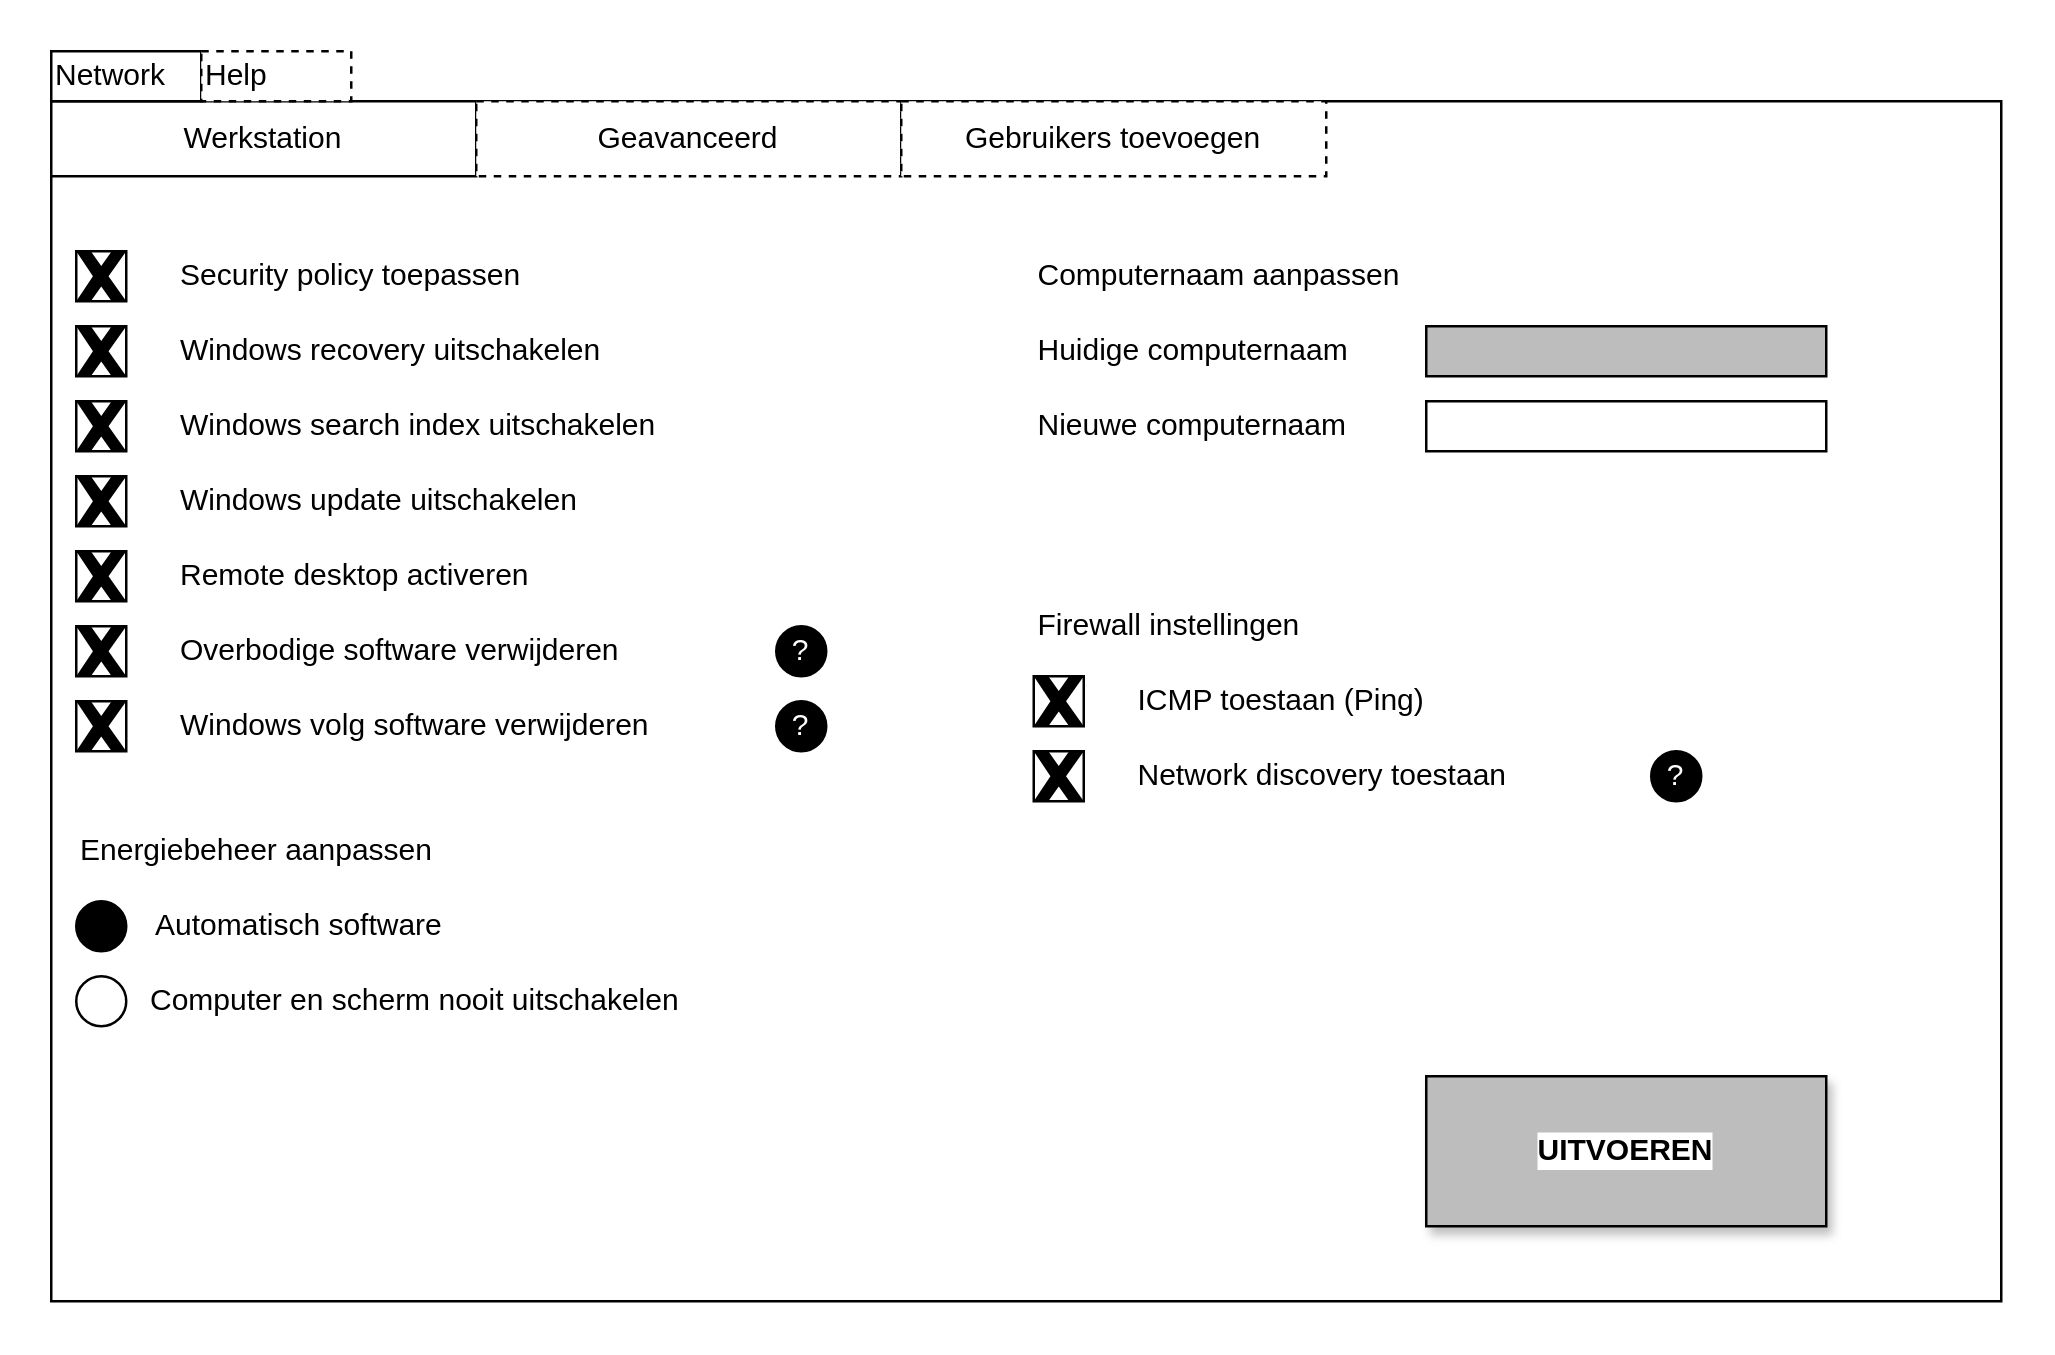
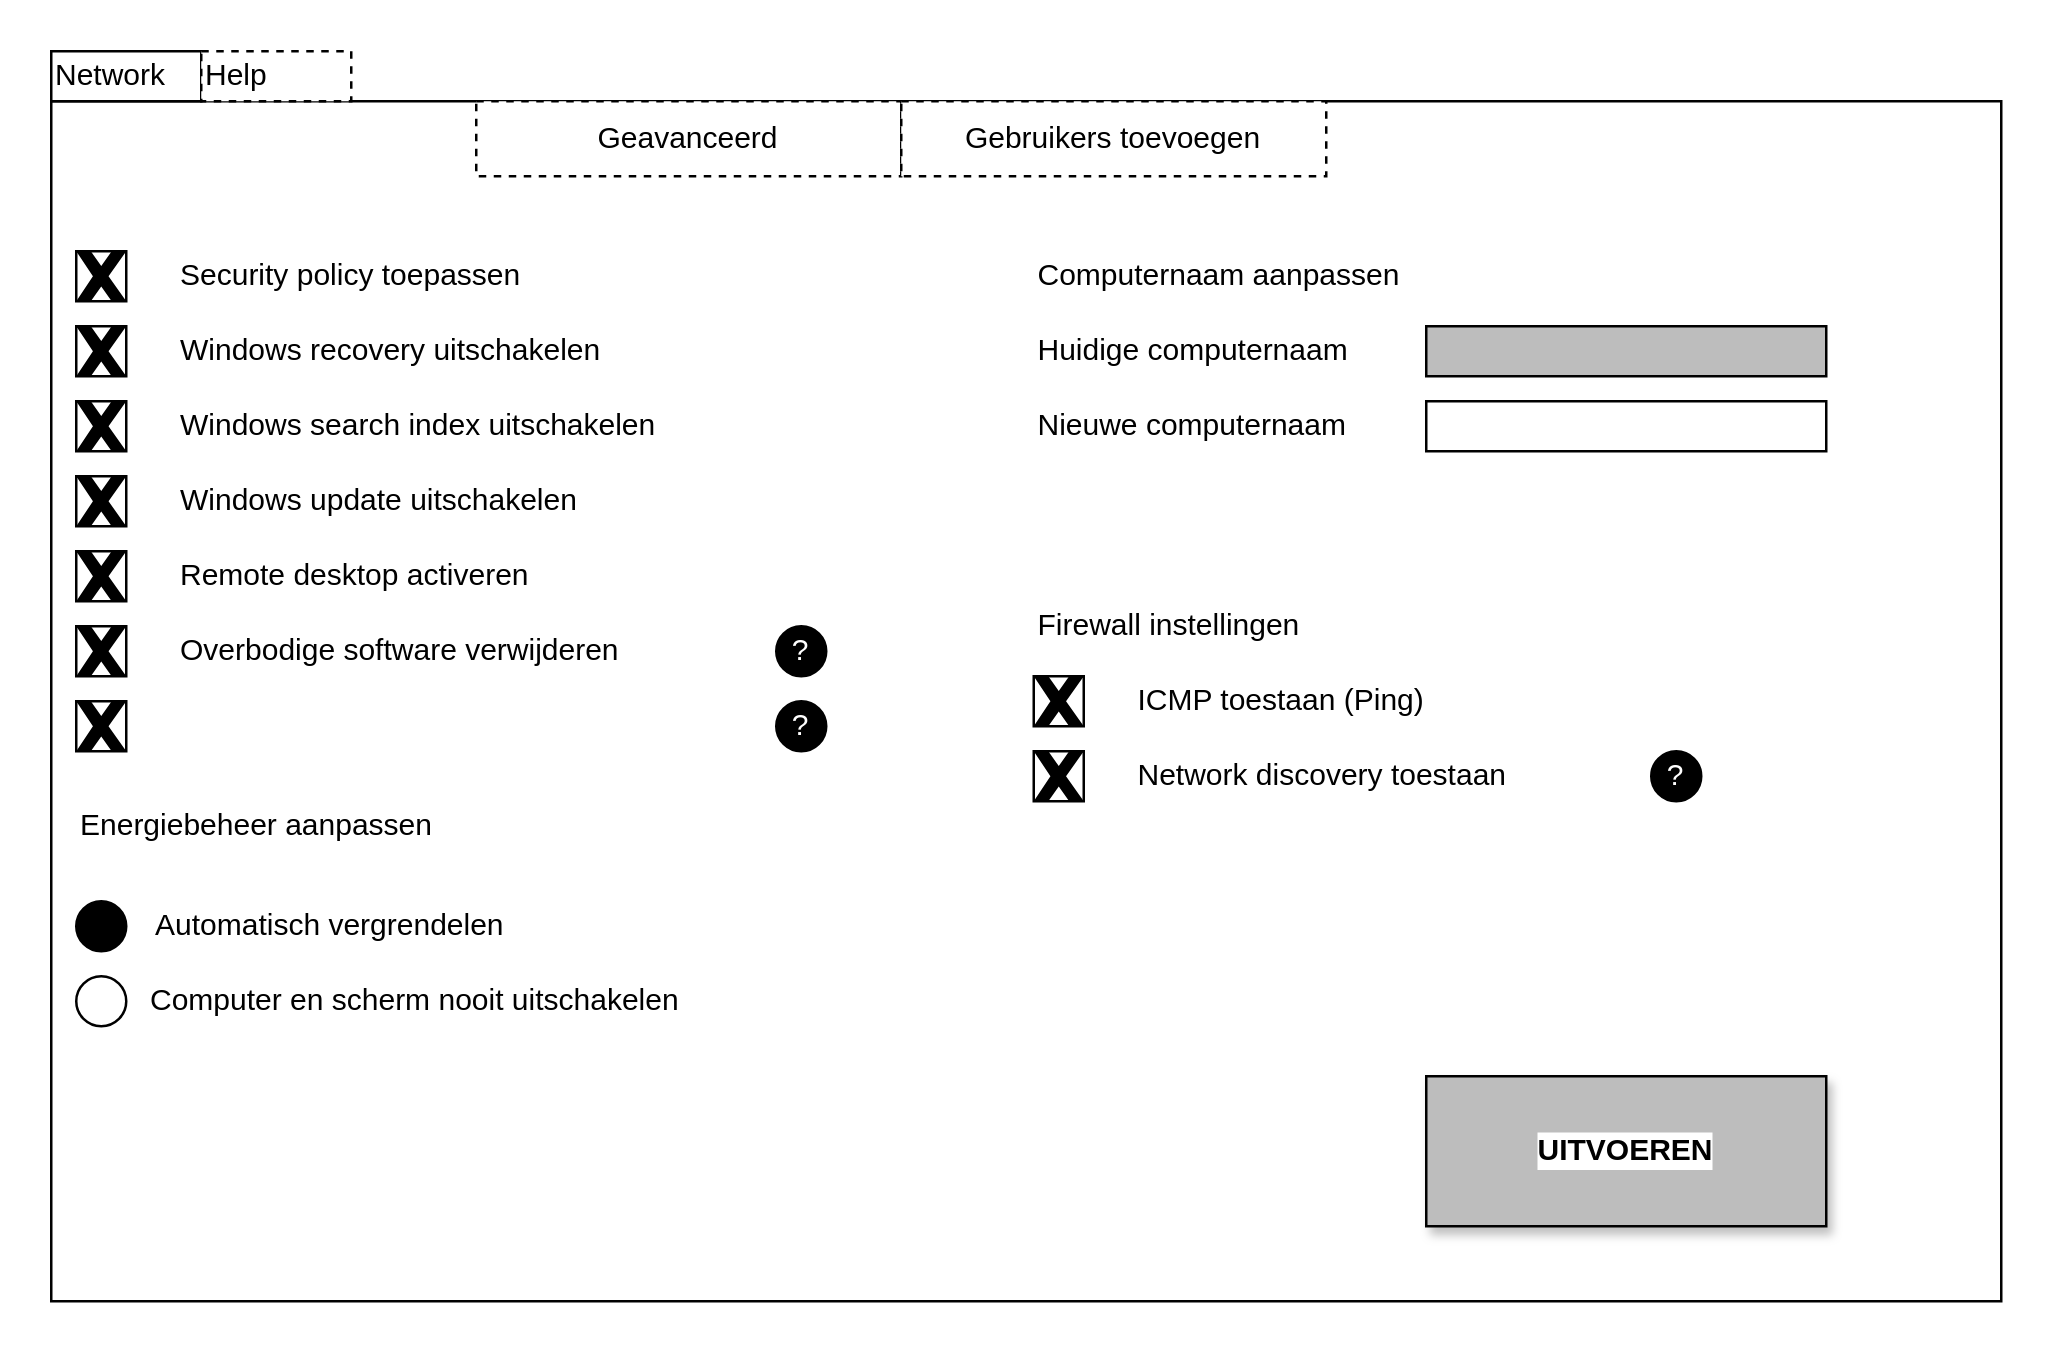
node "Werkstation": removed
node "Windows volg software verwijderen": removed
node "Energiebeheer aanpassen": moved (314, 851) -> (314, 826)
node "Automatisch software": label "Automatisch software" -> "Automatisch vergrendelen"
